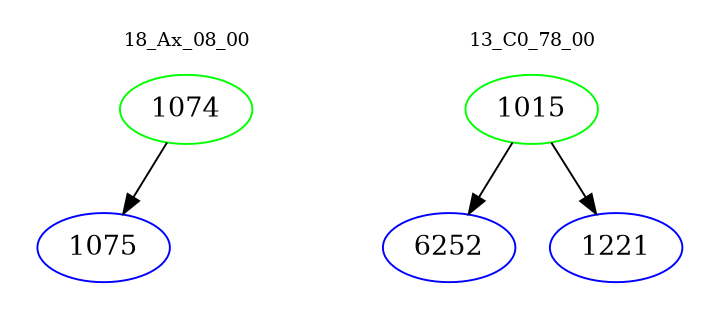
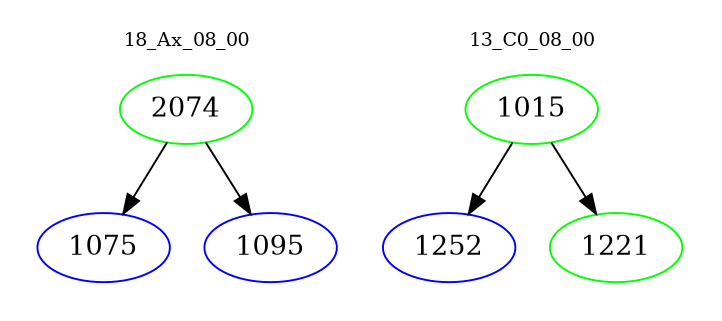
cluster "13_C0_78_00": label "13_C0_78_00" -> "13_C0_08_00"
node "1074": label "1074" -> "2074"
node "1095": added
node "6252": label "6252" -> "1252"
node "1221": color blue -> green
